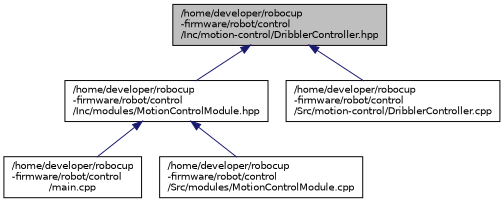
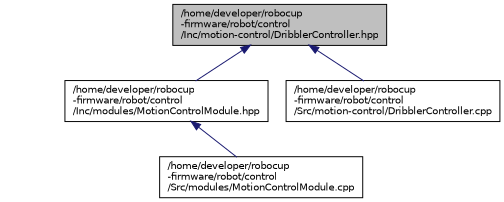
node "/home/developer/robocup -firmware/robot/control /main.cpp": removed
